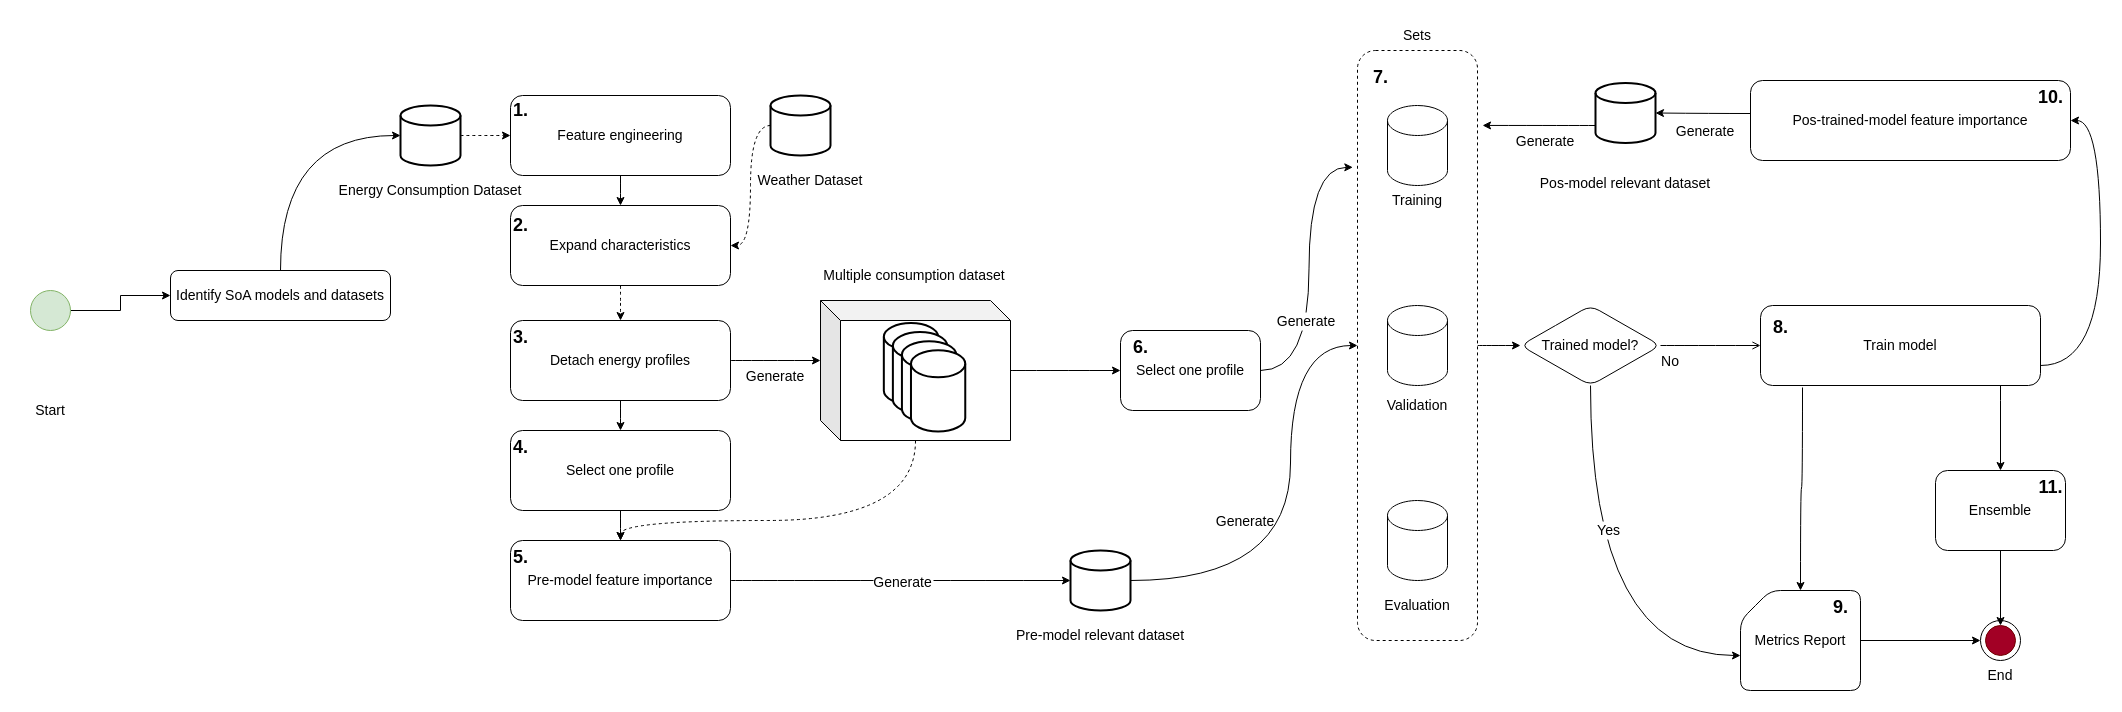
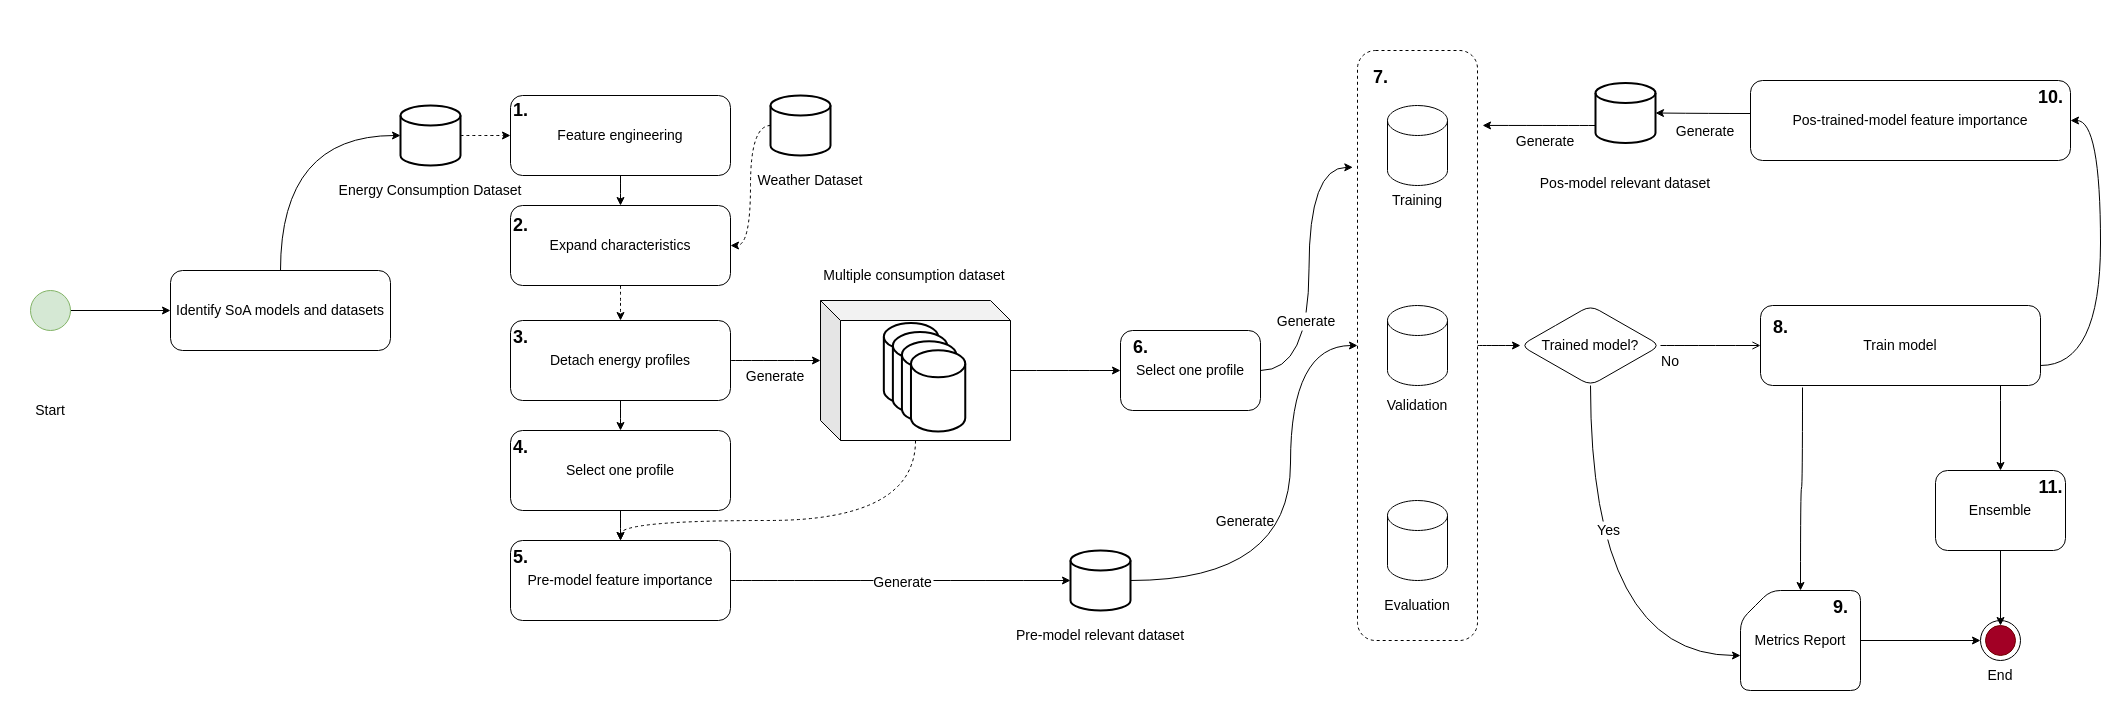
node "Sets": removed
node "Identify SoA models and datasets": size 220x50 -> 220x80
